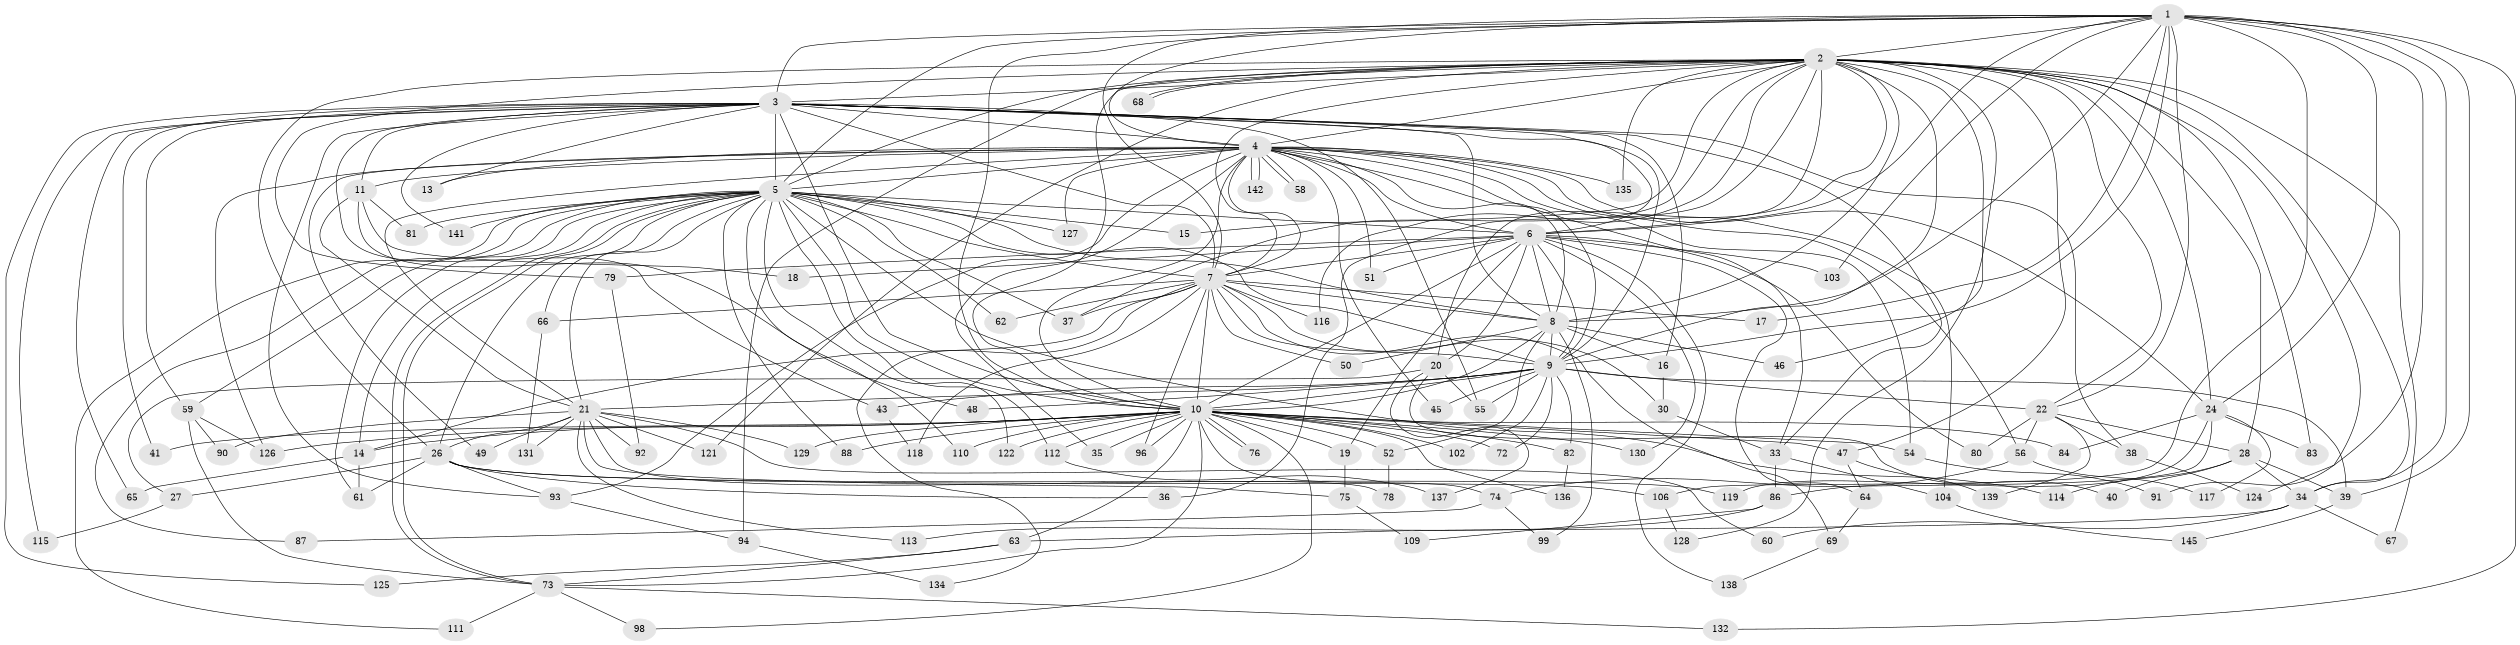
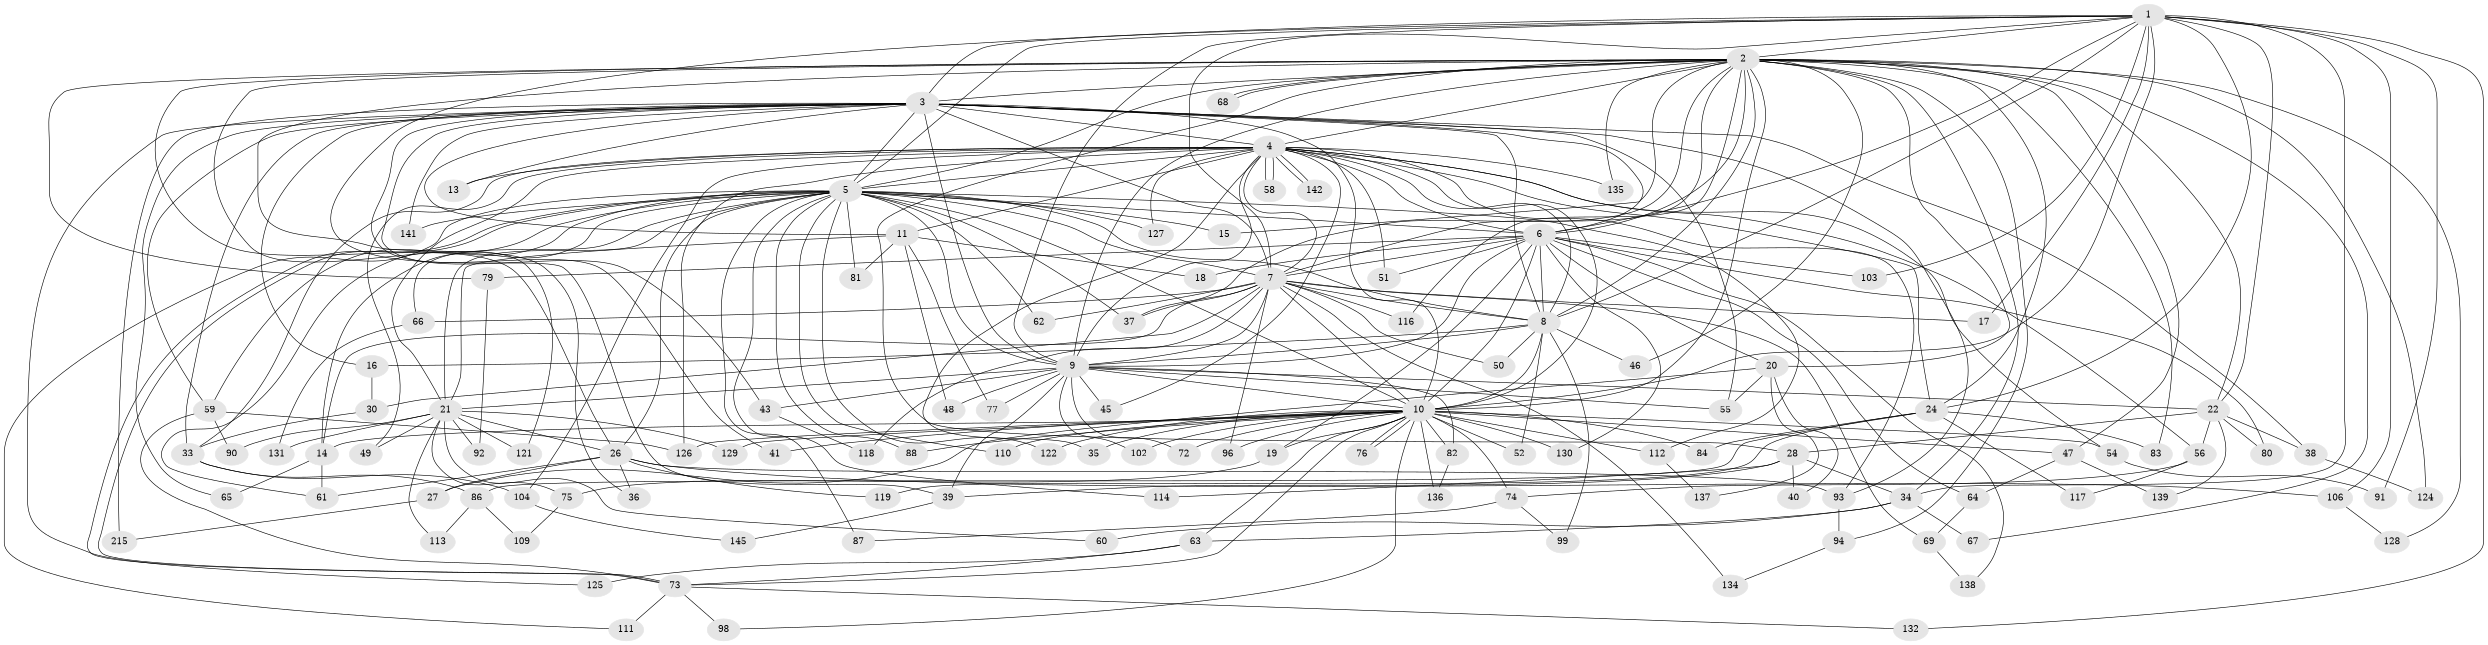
edge "1" -- "4": removed
node "77": added
node "78": removed
node "115": label "115" -> "215"
